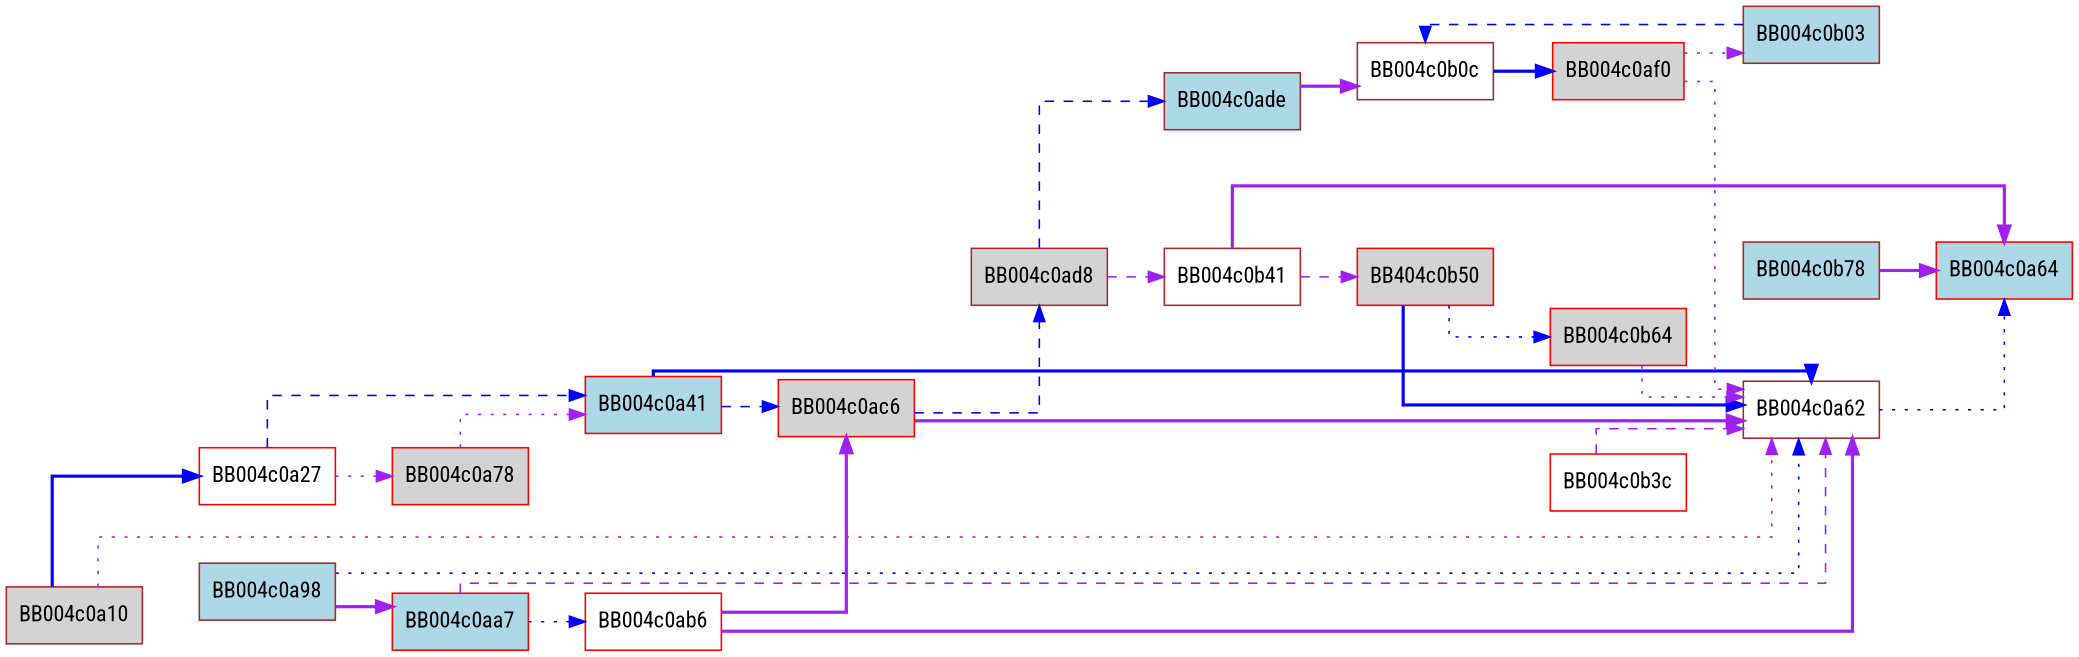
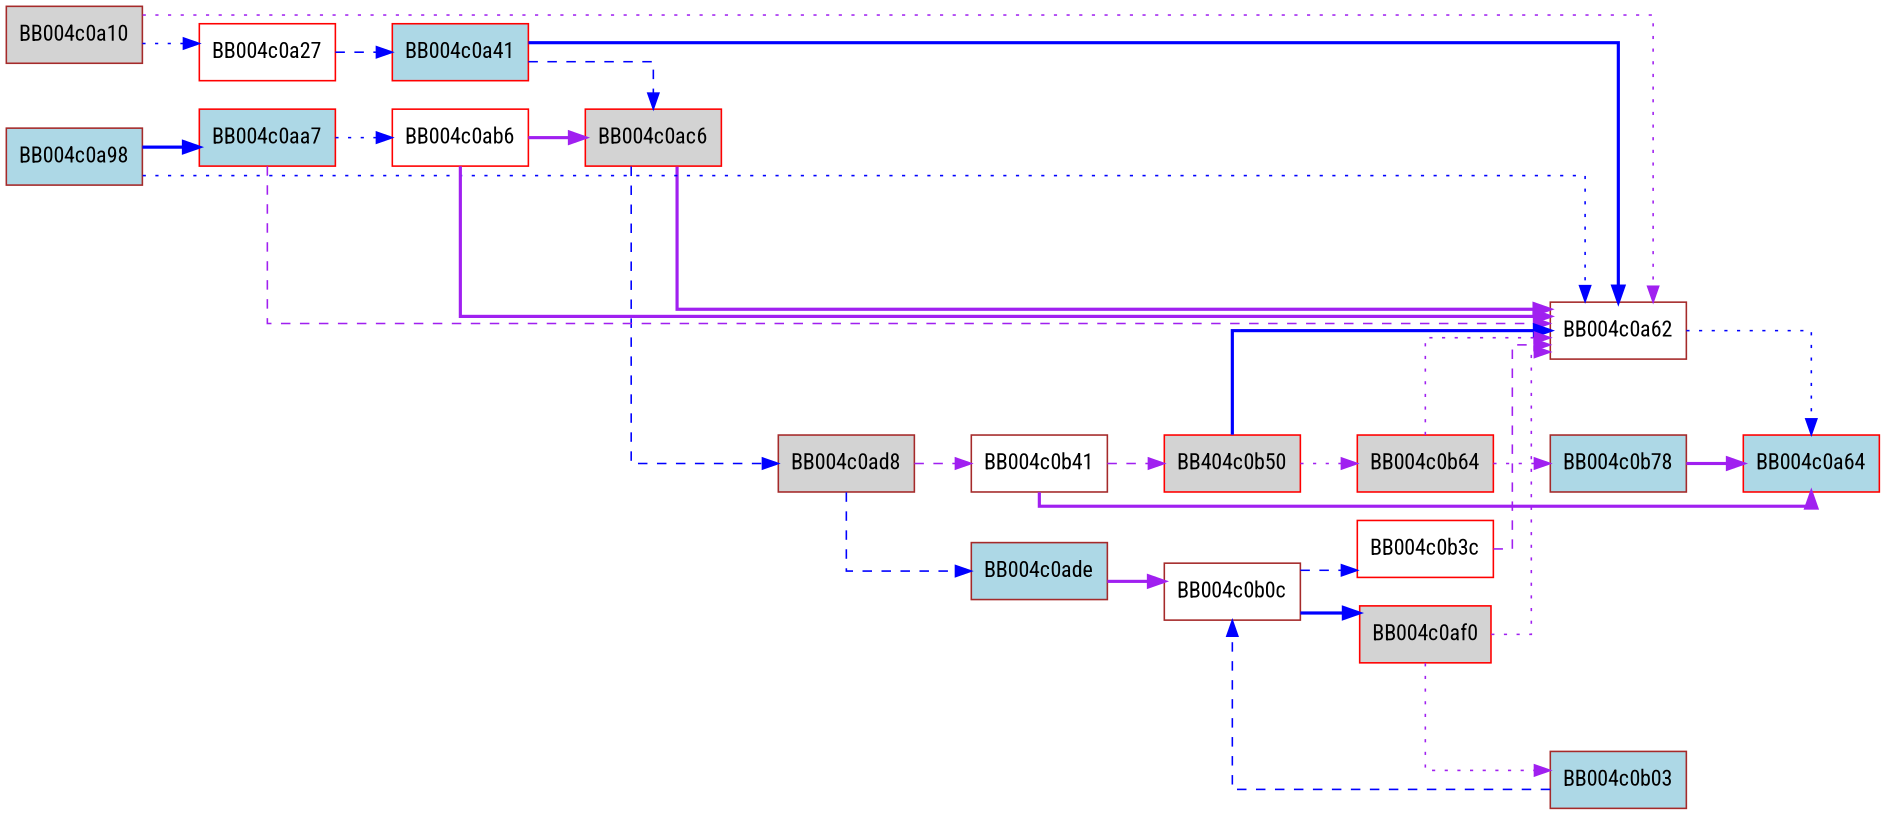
edge "BB404c0b50" -> "BB004c0b64": color blue -> purple
edge "BB004c0b64" -> "BB004c0b78": added
edge "BB004c0a10" -> "BB004c0a27": style bold -> dotted
node "BB004c0a78": removed
edge "BB004c0b0c" -> "BB004c0b3c": added
edge "BB004c0a98" -> "BB004c0aa7": color purple -> blue
